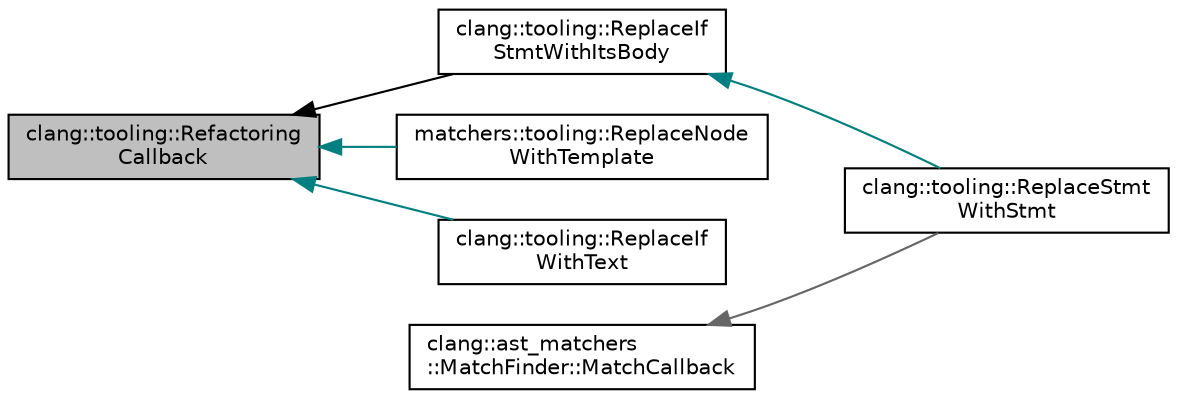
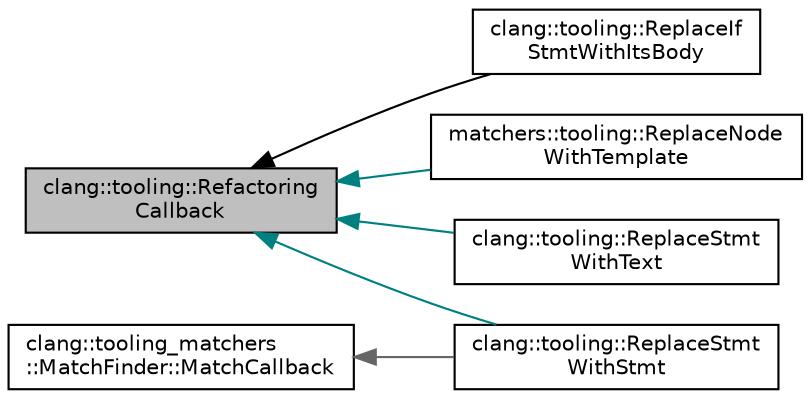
edge "clang::tooling::ReplaceStmt WithStmt" -> "clang::tooling::ReplaceIf StmtWithItsBody": now "clang::tooling::ReplaceStmt WithStmt" -> "clang::tooling::Refactoring Callback"
node "clang::tooling::ReplaceIf WithText": label "clang::tooling::ReplaceIf WithText" -> "clang::tooling::ReplaceStmt WithText"
node "clang::ast_matchers ::MatchFinder::MatchCallback": label "clang::ast_matchers ::MatchFinder::MatchCallback" -> "clang::tooling_matchers ::MatchFinder::MatchCallback"
